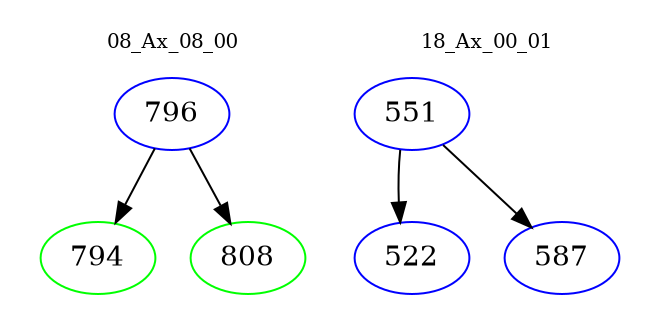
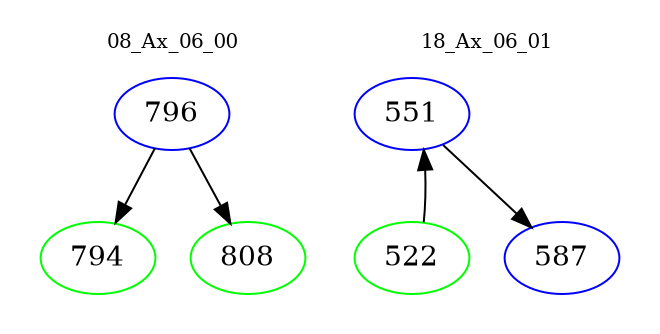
cluster "08_Ax_08_00": label "08_Ax_08_00" -> "08_Ax_06_00"
cluster "18_Ax_00_01": label "18_Ax_00_01" -> "18_Ax_06_01"
edge "551" -> "522": reversed
node "522": color blue -> green
